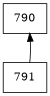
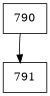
edge "791" -> "790": reversed
